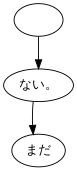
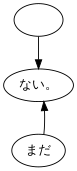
edge "ない。" -> "まだ": reversed
